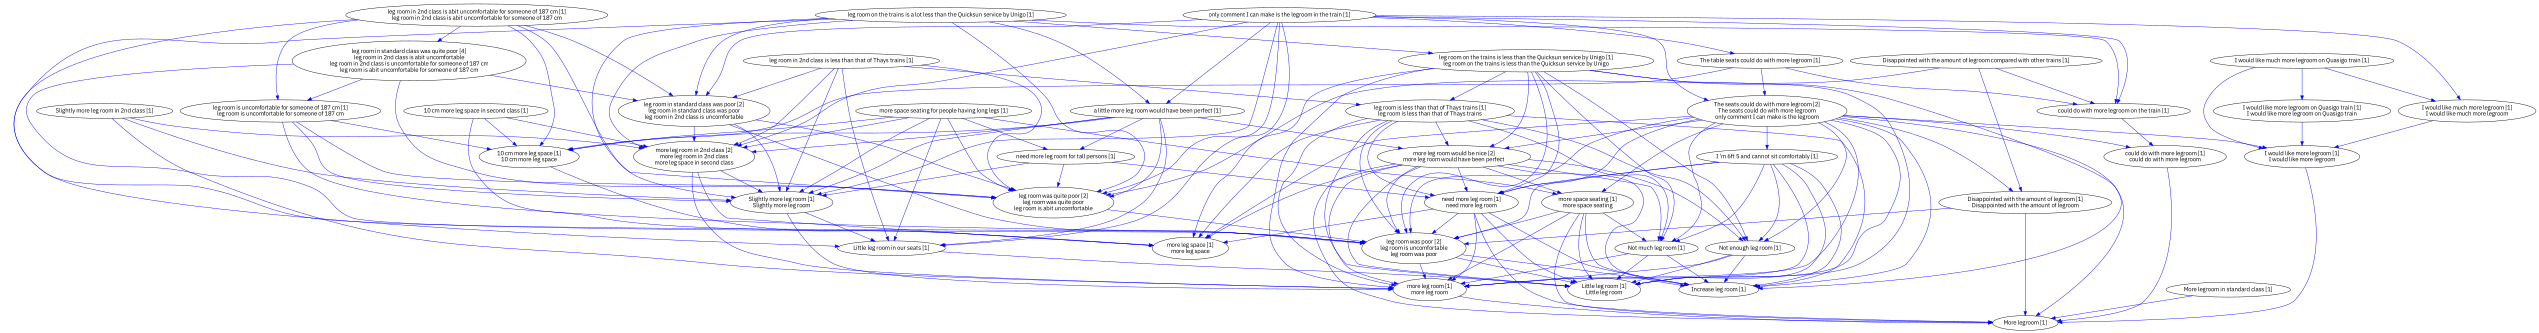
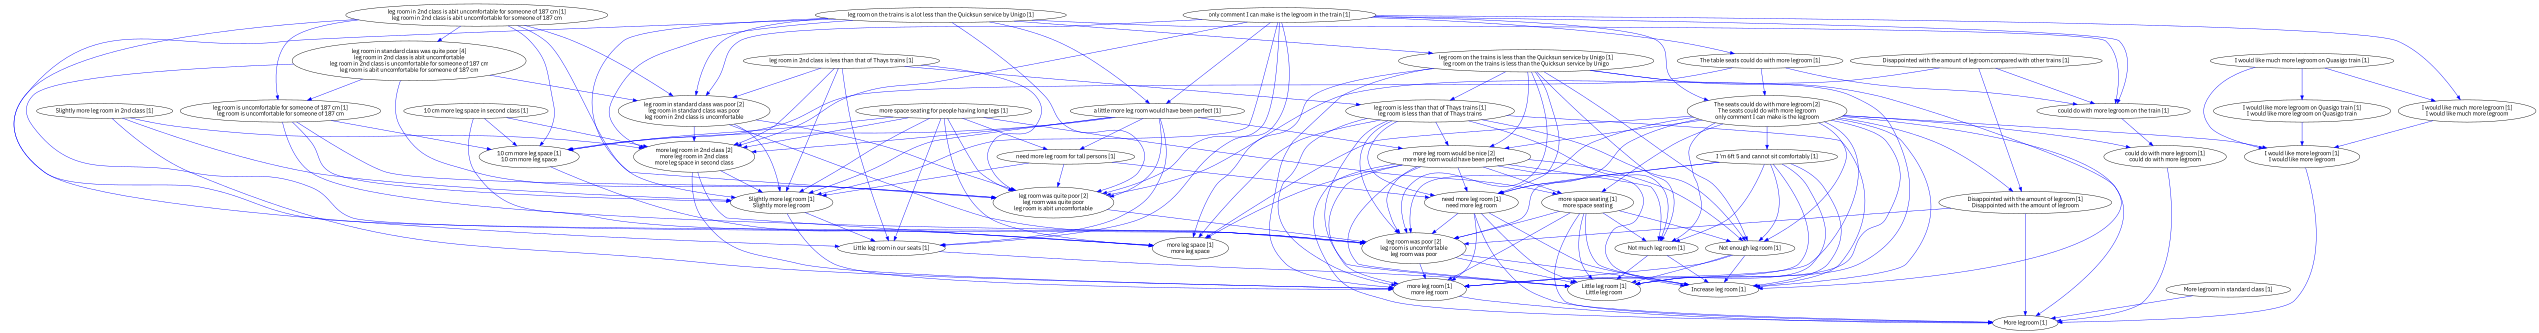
edge "need more leg room [1] need more leg room" -> "more leg space [1] more leg space": now "more space seating for people having long legs [1]" -> "more leg space [1] more leg space"
edge "more space seating [1] more space seating" -> "Not enough leg room [1]": added
edge "Not much leg room [1]" -> "more leg room [1] more leg room": removed
